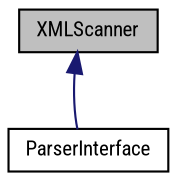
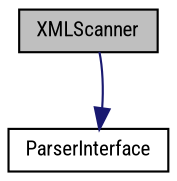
edge "ParserInterface" -> "XMLScanner": reversed
